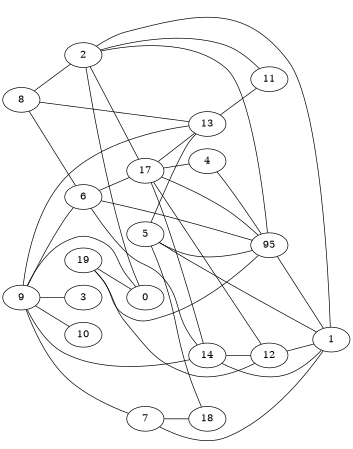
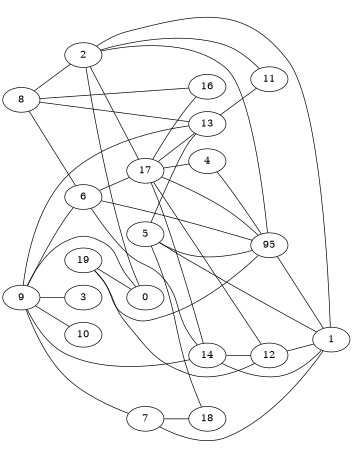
node "16": added
